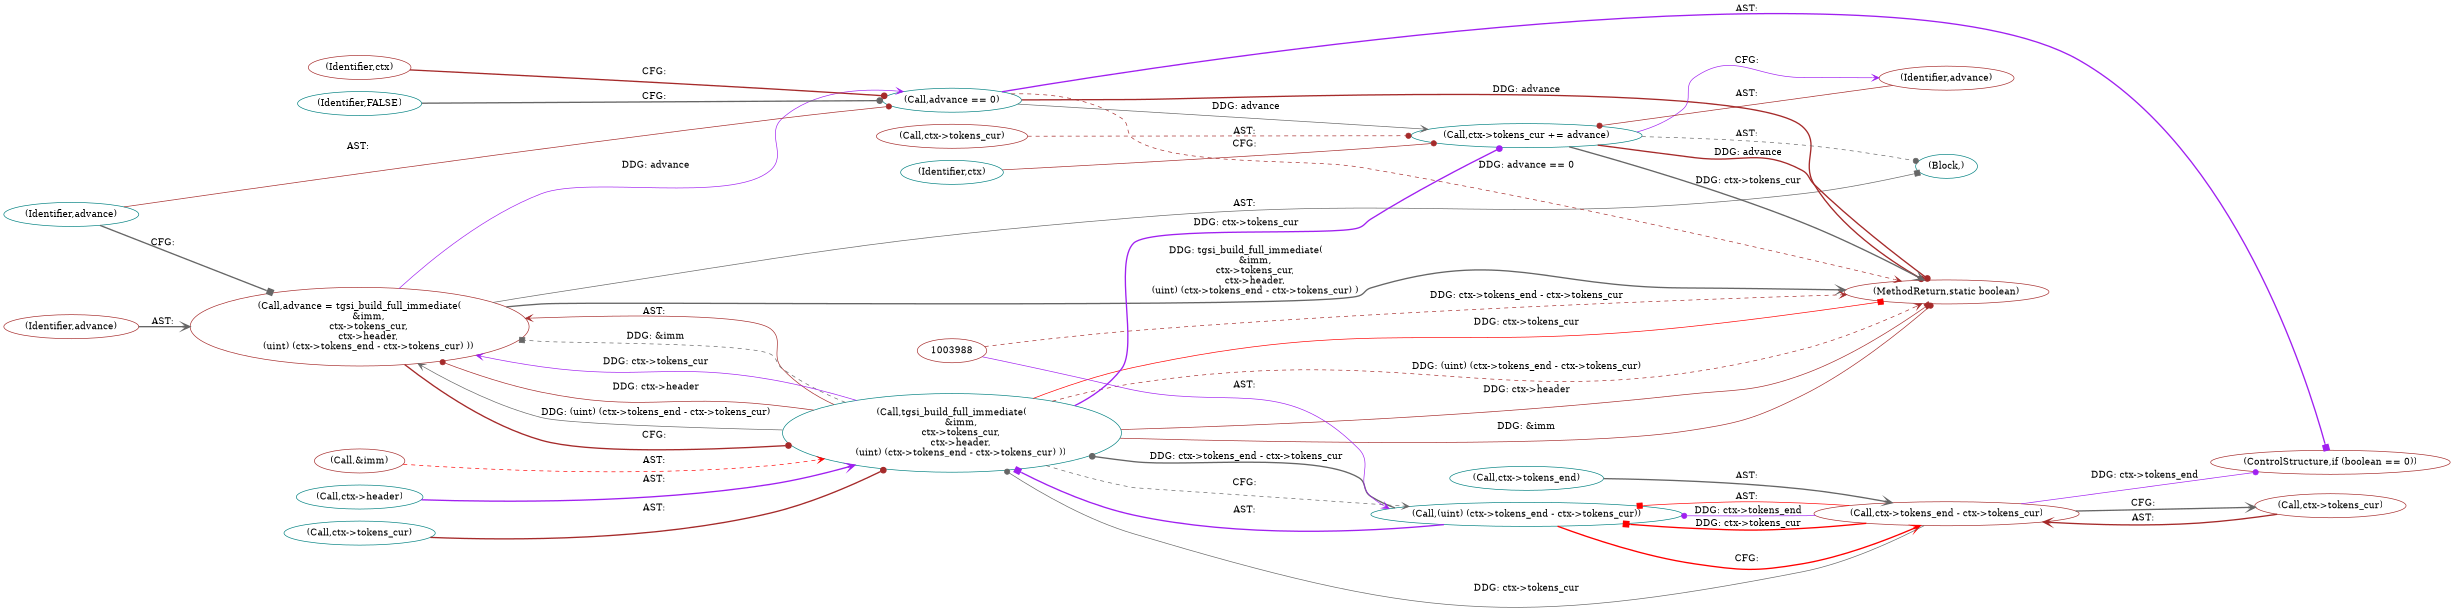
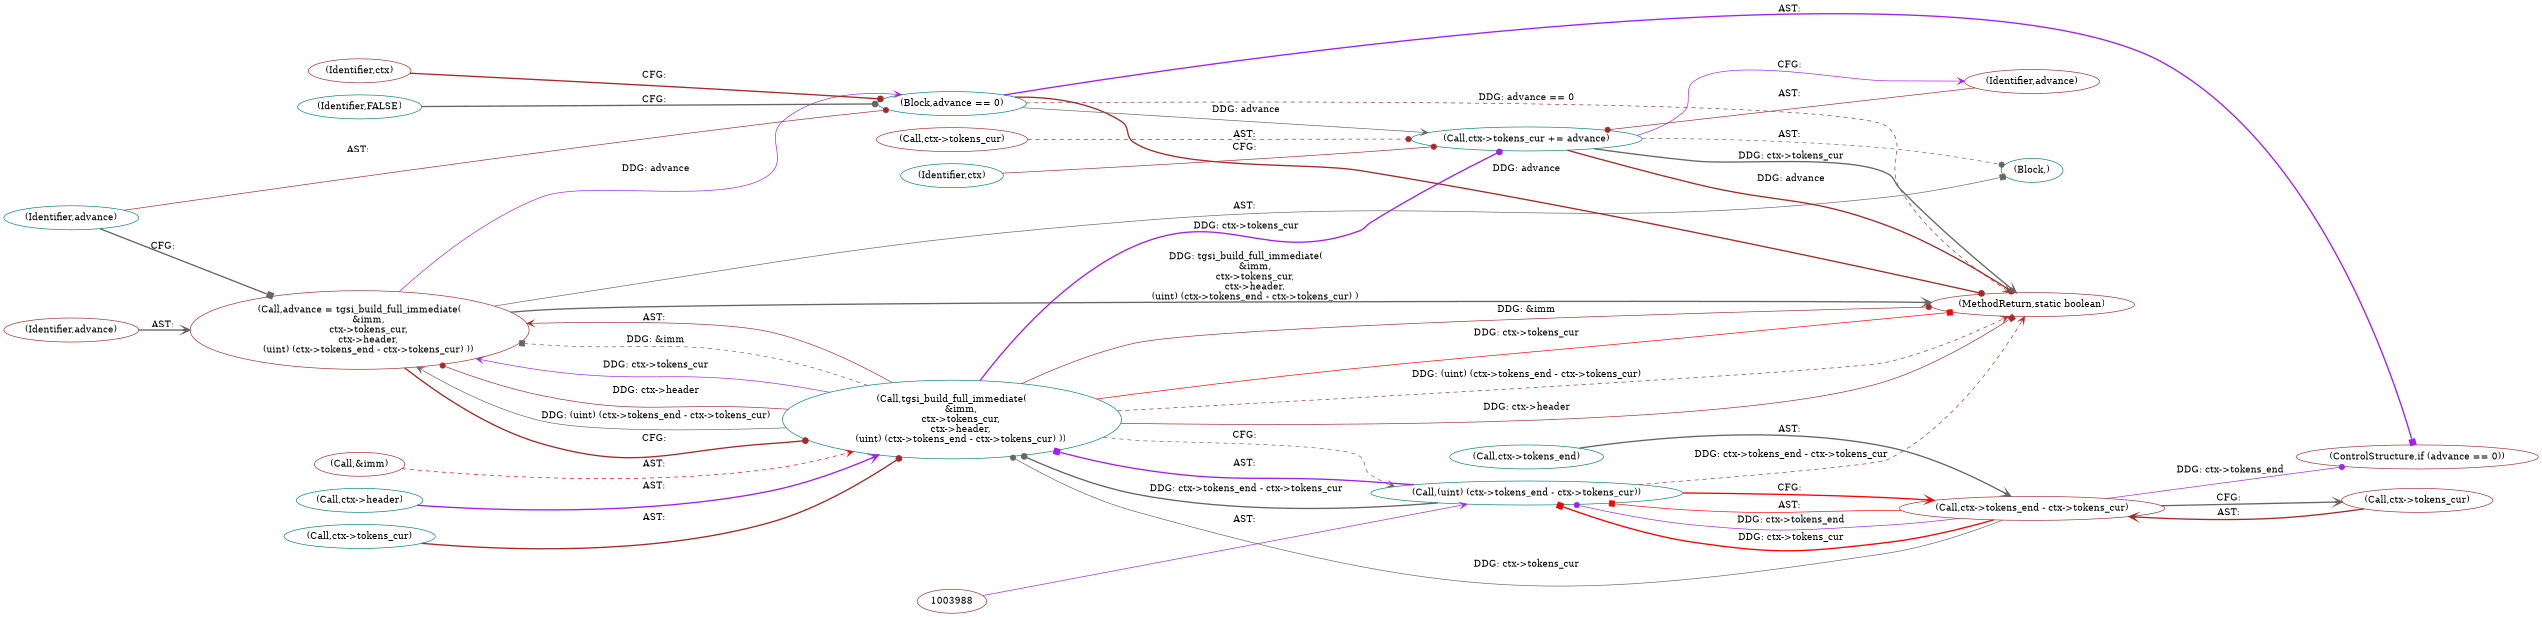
node "(Call,advance == 0)": label "(Call,advance == 0)" -> "(Block,advance == 0)"
edge "1003988" -> "(MethodReturn,static boolean)": now "(Call,(uint) (ctx->tokens_end - ctx->tokens_cur))" -> "(MethodReturn,static boolean)"
node "(ControlStructure,if (boolean == 0))": label "(ControlStructure,if (boolean == 0))" -> "(ControlStructure,if (advance == 0))"
